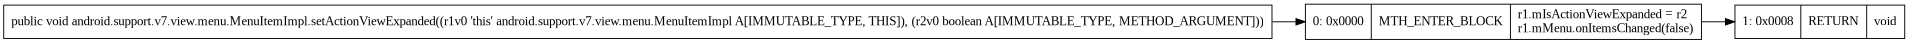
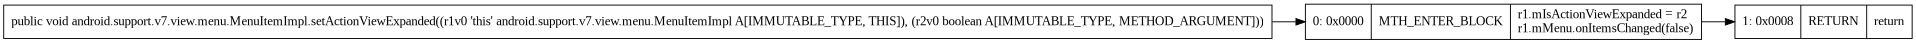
node "1: 0x0008": text "void" -> "return"
